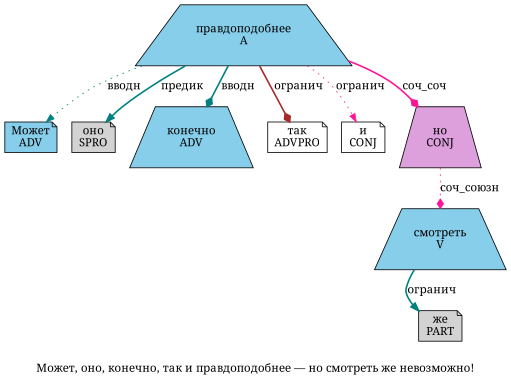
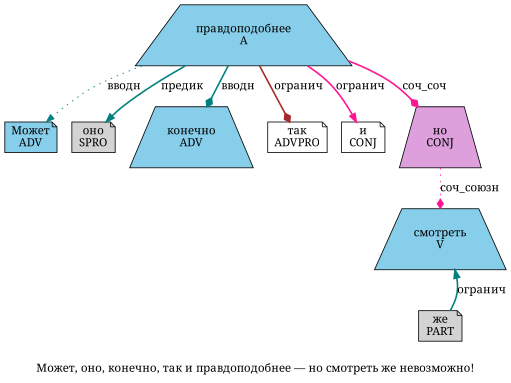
edge "правдоподобнее A" -> "и CONJ": style dotted -> bold
edge "смотреть V" -> "же PART": reversed
